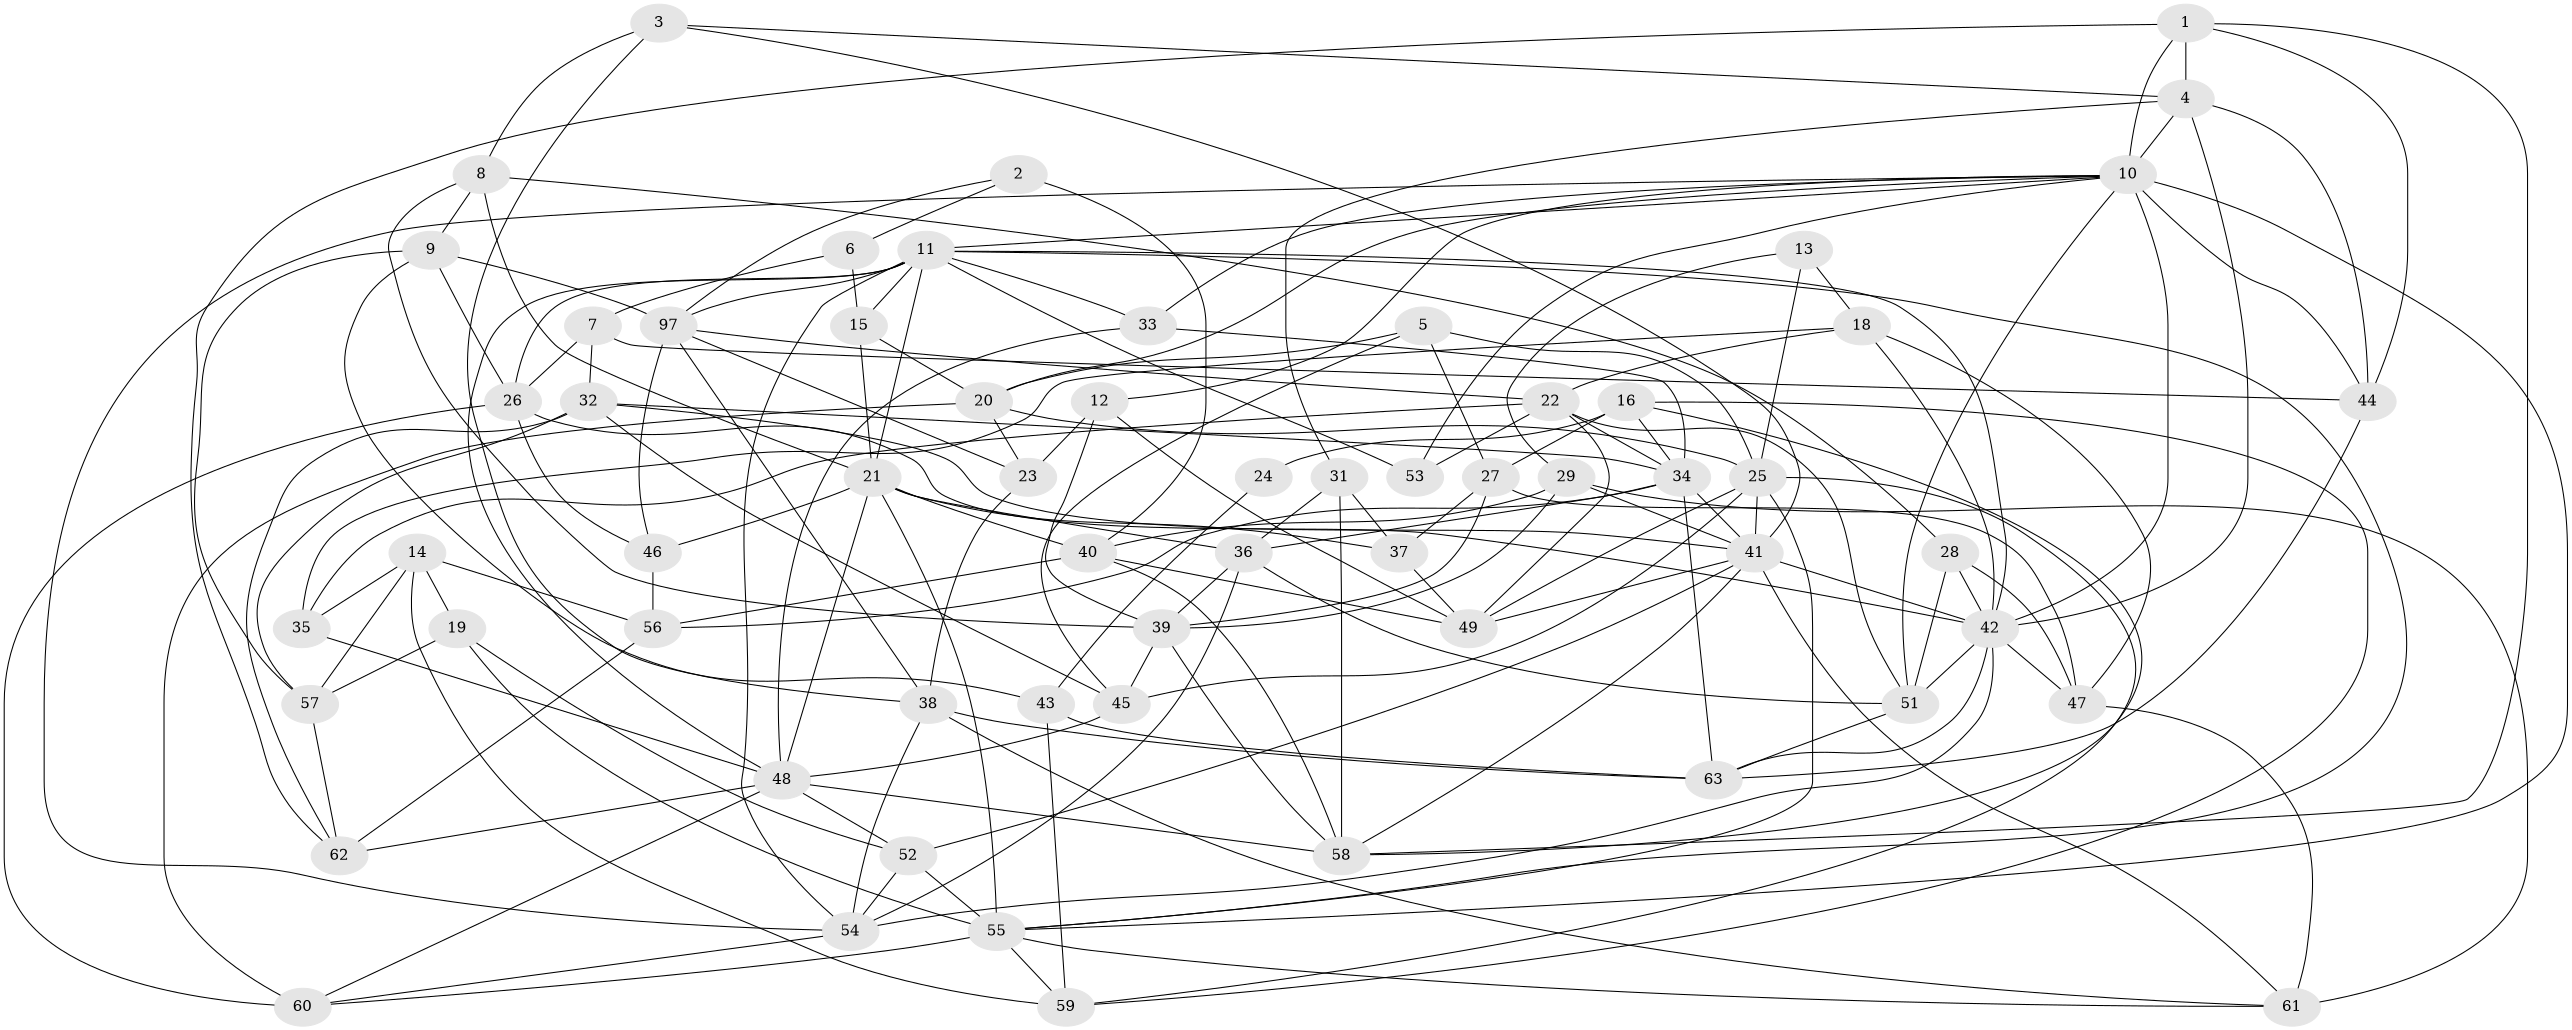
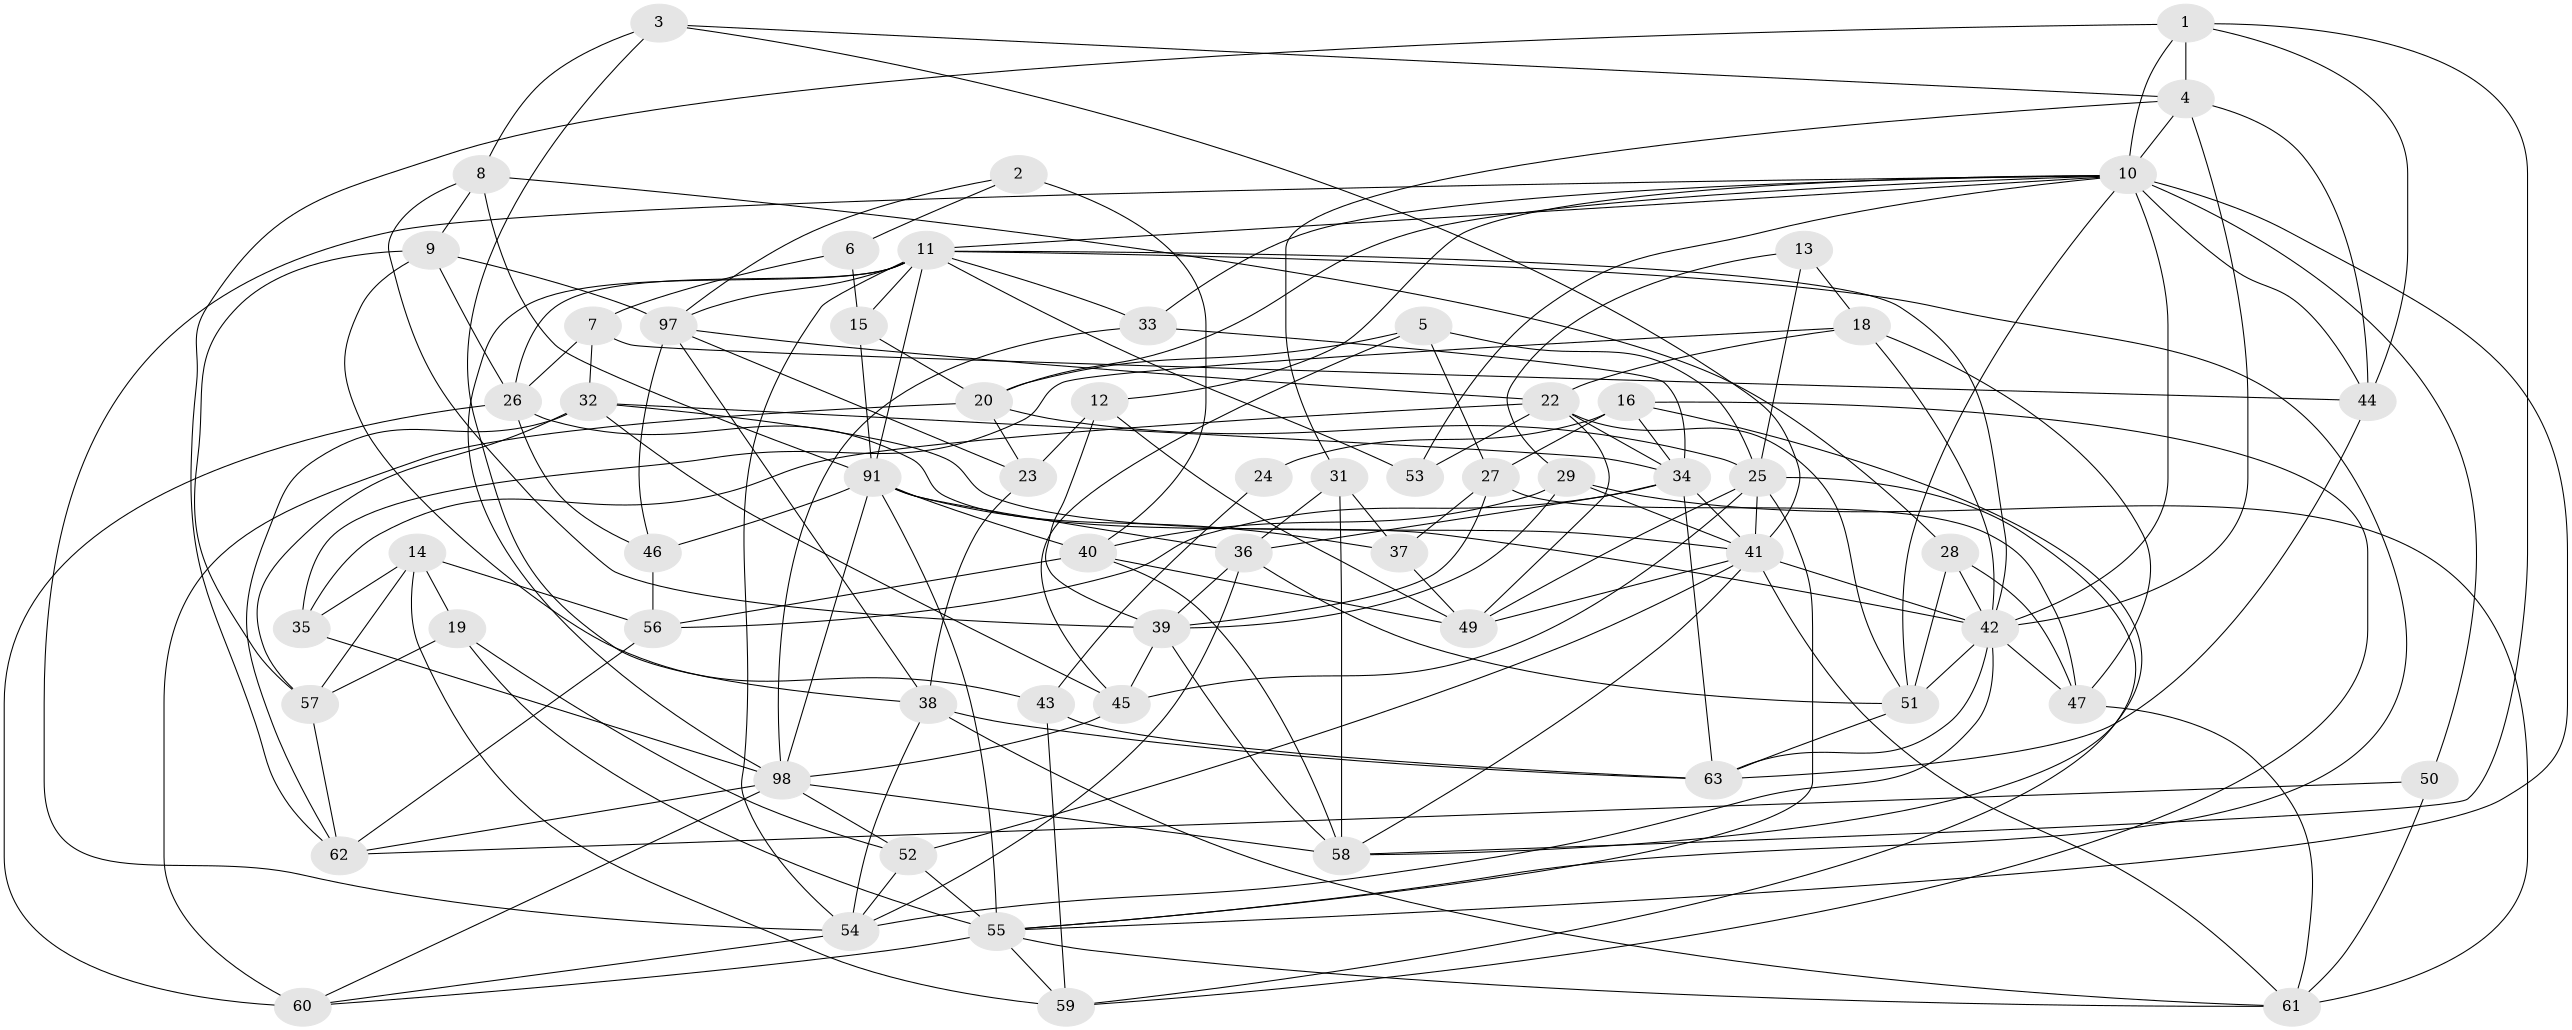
node "21": label "21" -> "91"
node "48": label "48" -> "98"
node "50": added
